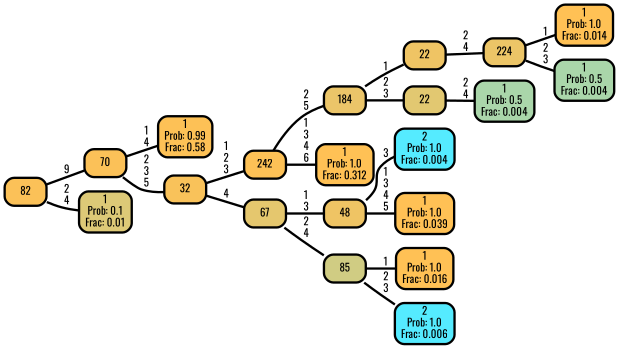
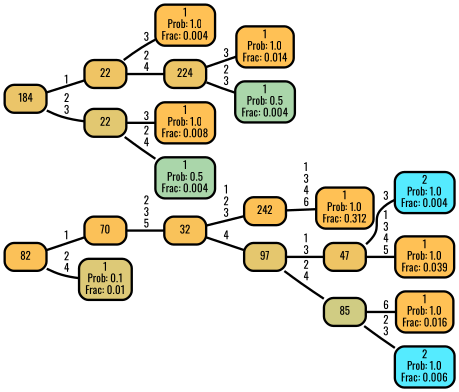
node "1 Prob: 1.0 Frac: 0.004": added
edge "1 Prob: 1.0 Frac: 0.014" -- "224": label " 1" -> " 3"
node "1 Prob: 1.0 Frac: 0.008": added
edge "184" -- "242": removed, label "2 5"
node "1 Prob: 0.99 Frac: 0.58": removed
edge "70" -- "82": label " 9" -> " 1"
node "67": label "67" -> "97"
node "48": label "48" -> "47"
edge "85" -- "1 Prob: 1.0 Frac: 0.016": label " 1" -> " 6"
